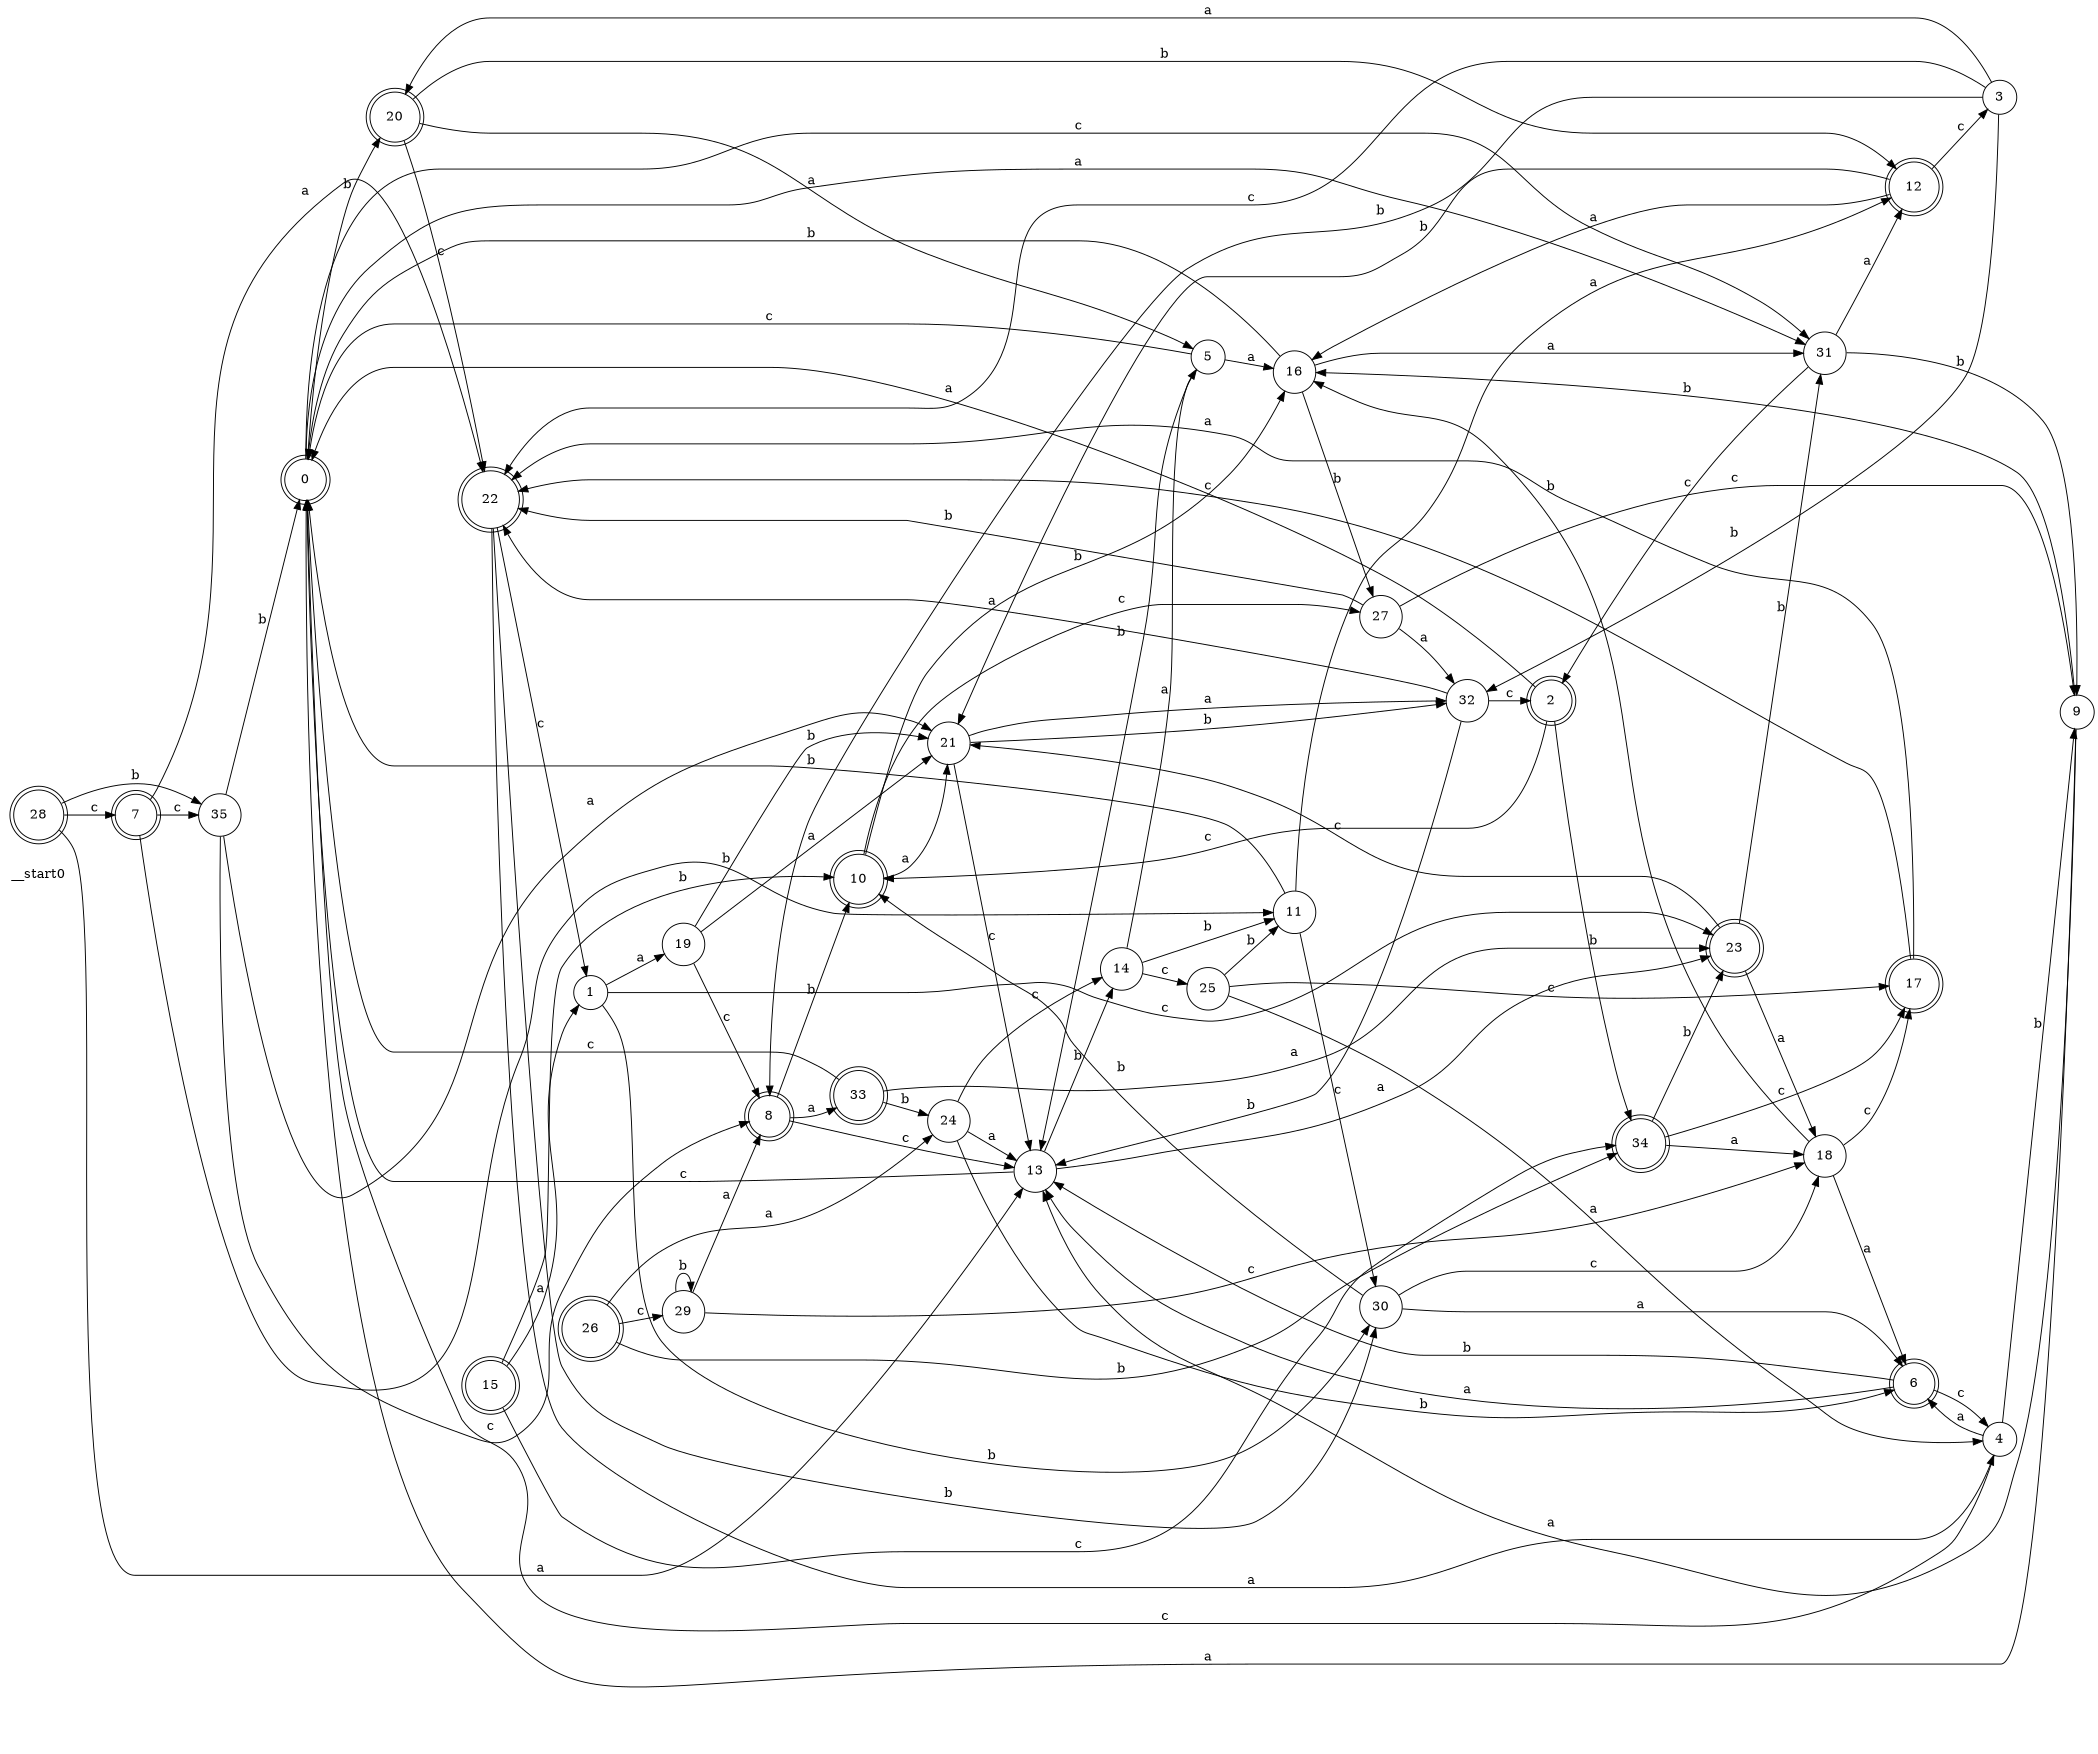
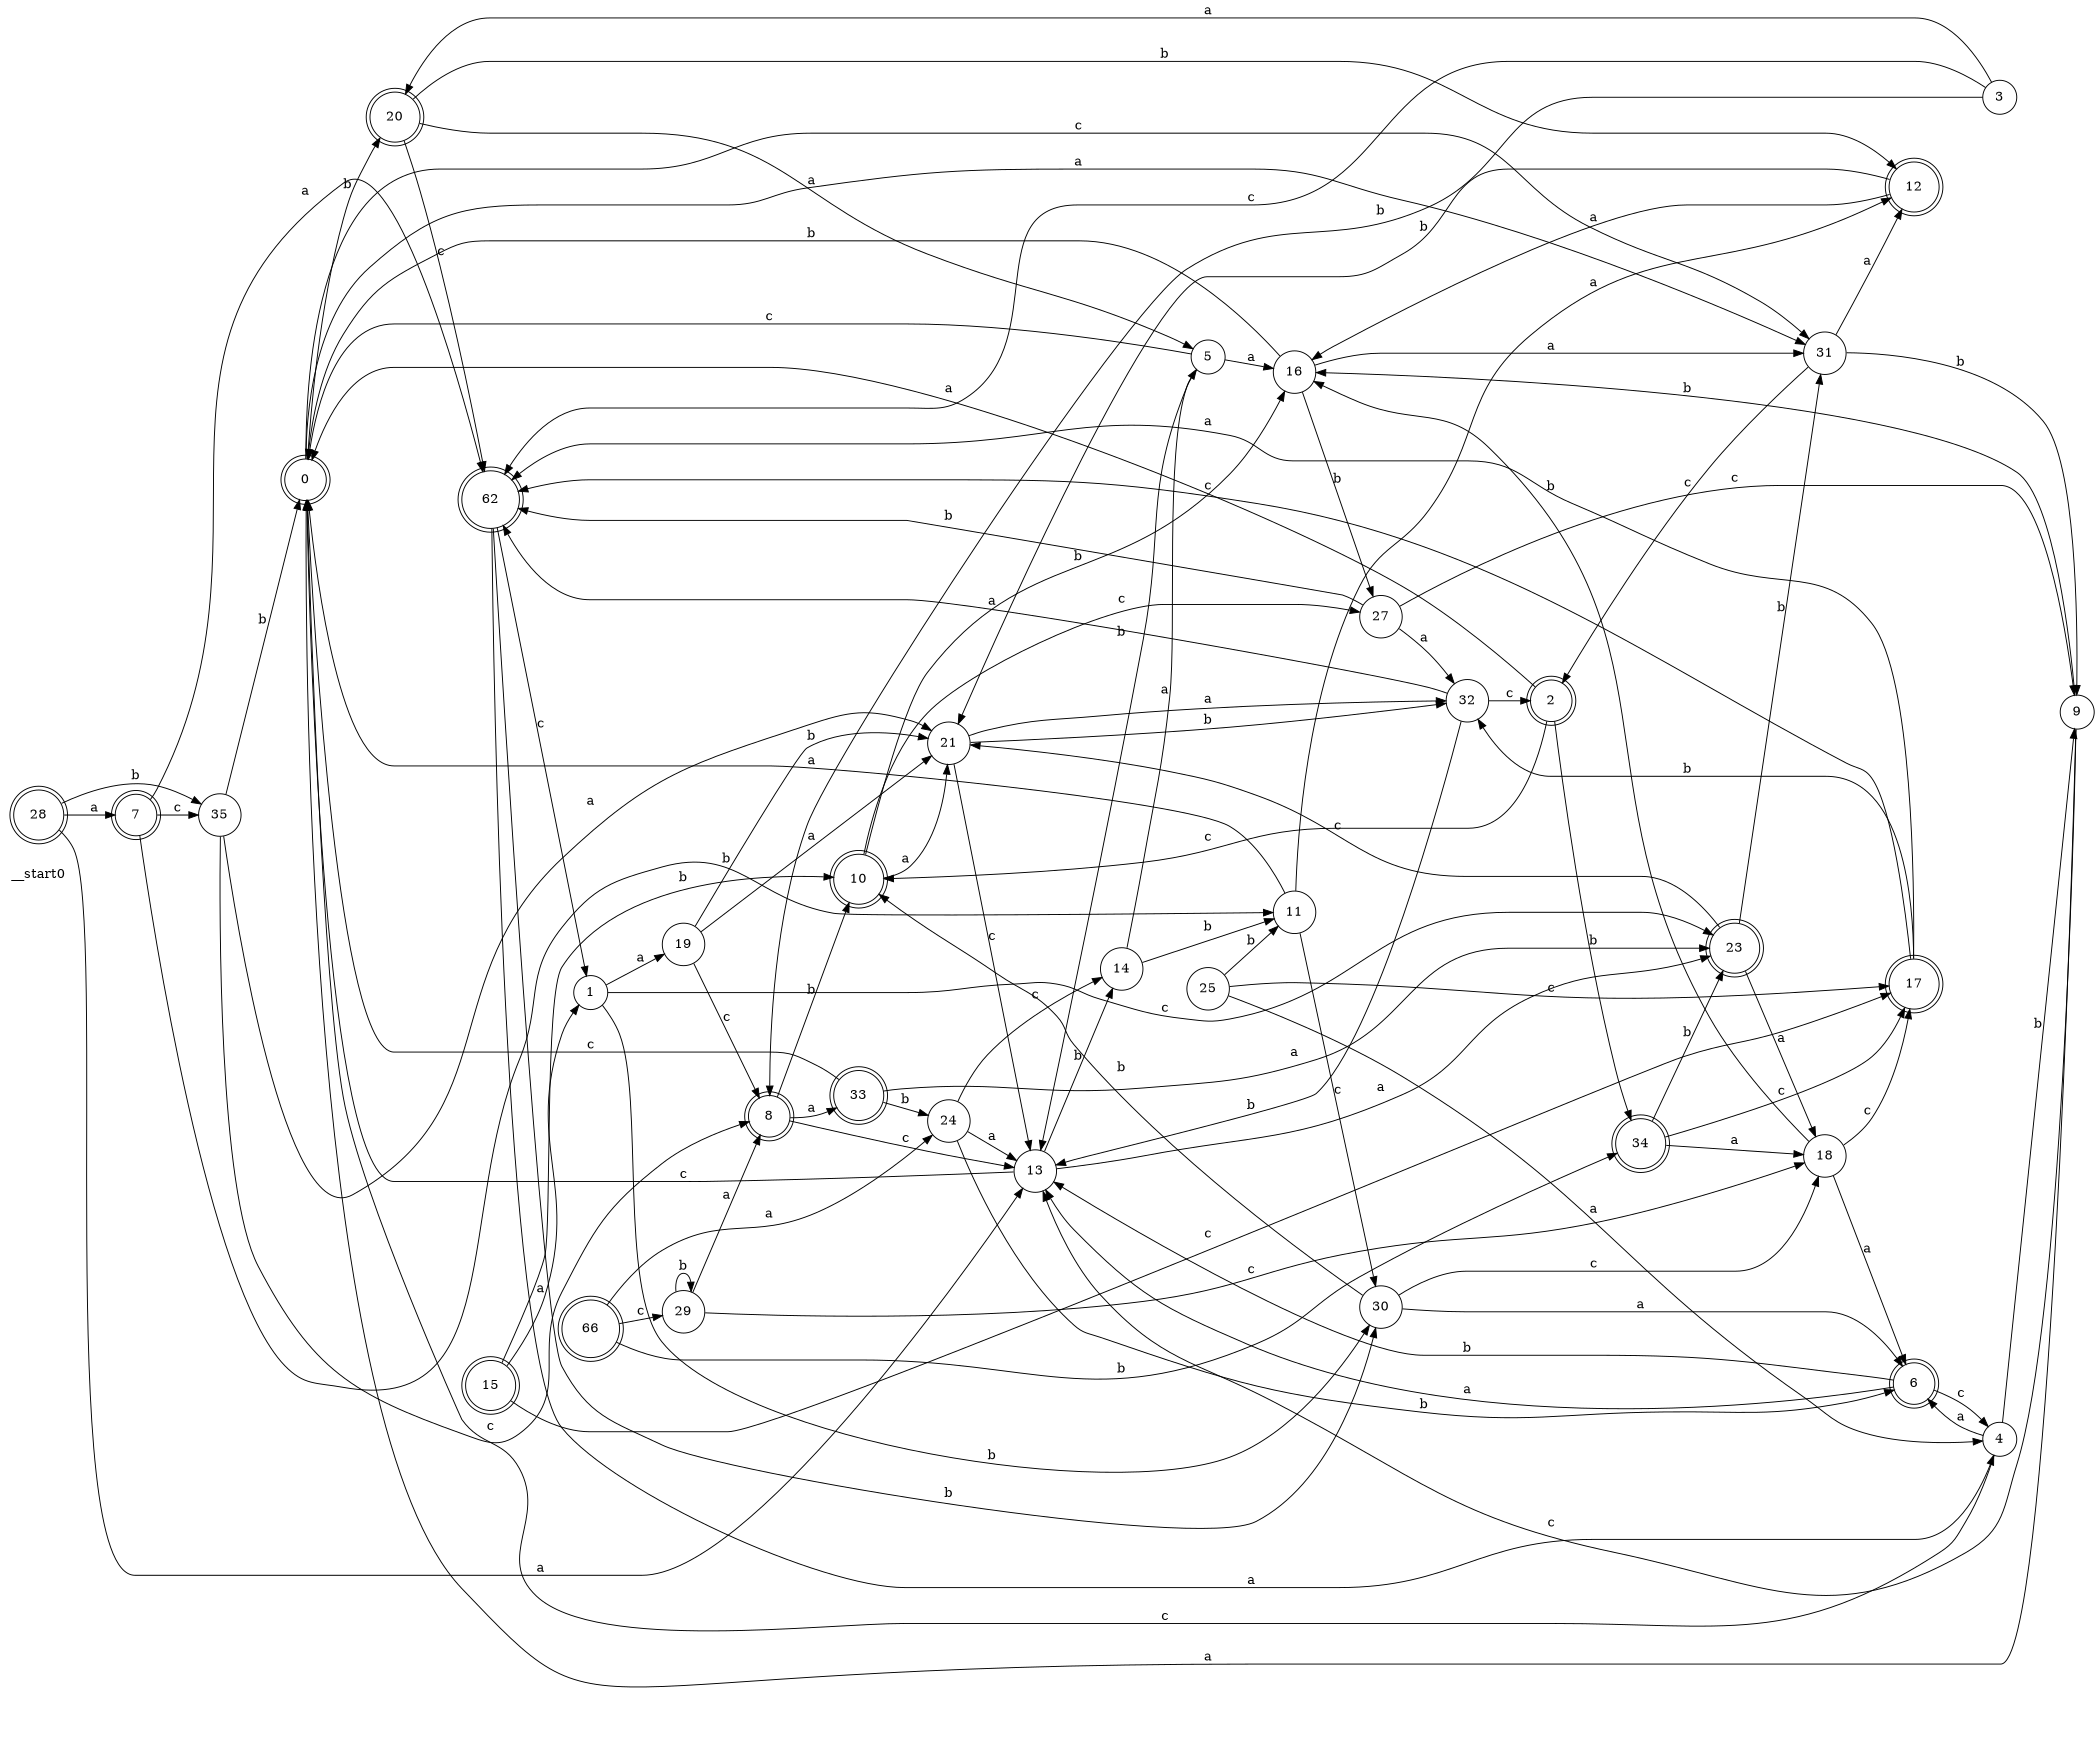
edge "12" -> "3": removed, label "c"
edge "3" -> "32": now "17" -> "32"
node "22": label "22" -> "62"
edge "11" -> "0": label "b" -> "a"
edge "28" -> "7": label "c" -> "a"
edge "14" -> "25": removed, label "c"
node "26": label "26" -> "66"
edge "9" -> "13": label "a" -> "c"
edge "15" -> "34": now "15" -> "17"
